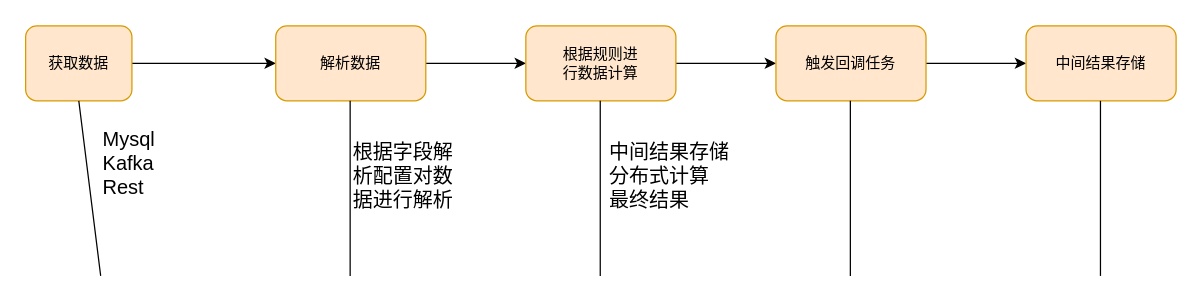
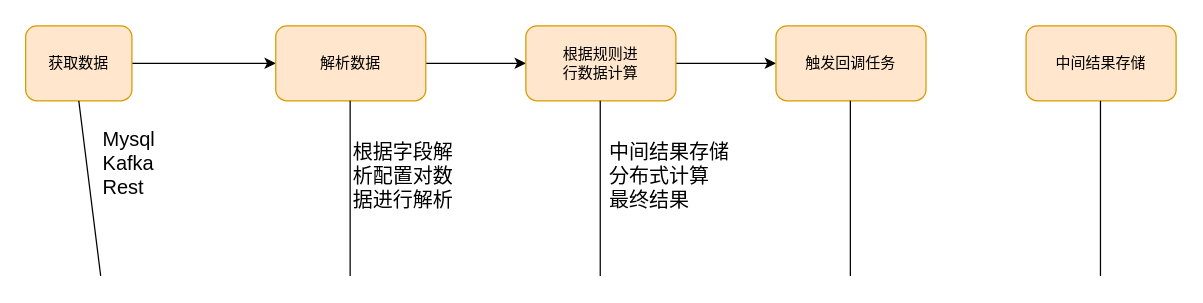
edge "触发回调任务" -> "中间结果存储": removed
